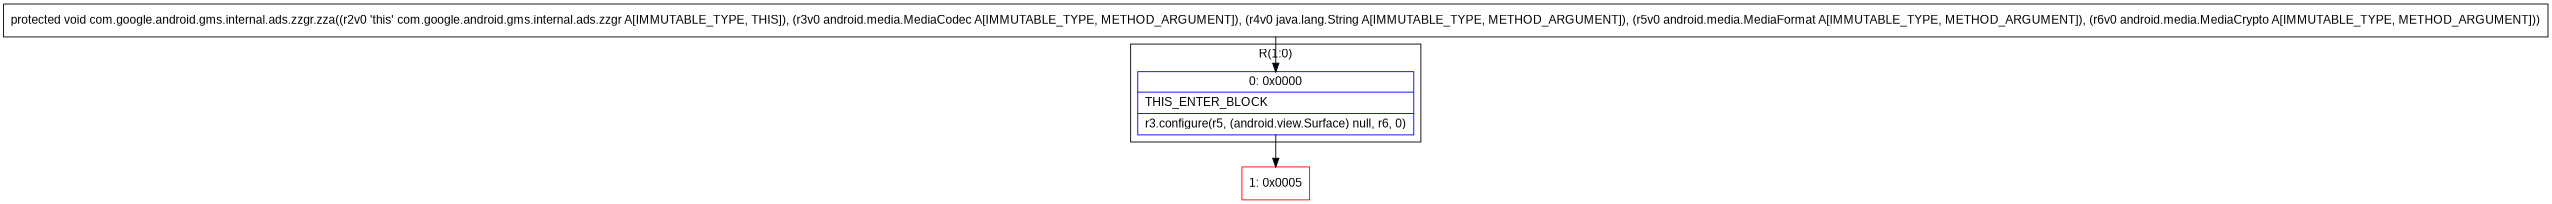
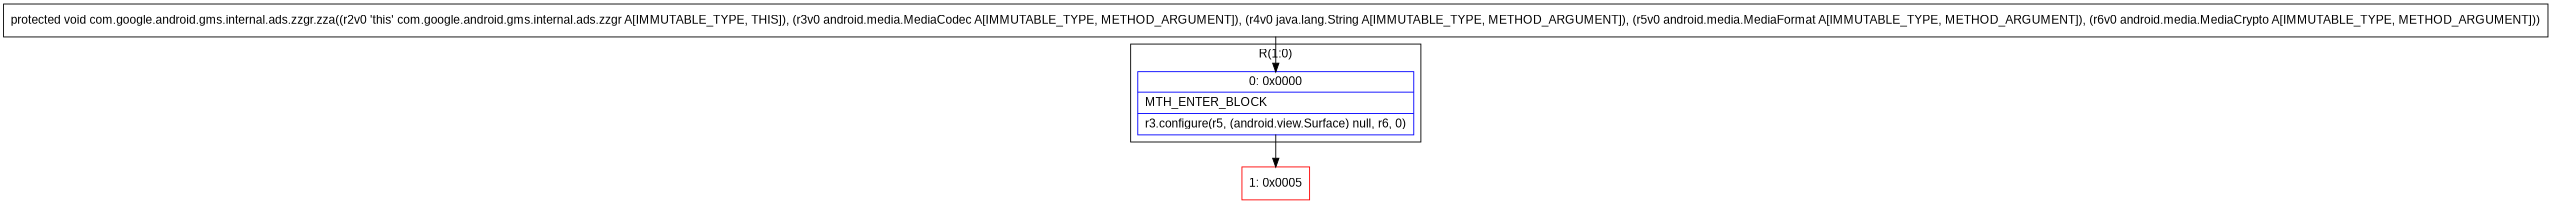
node "0: 0x0000": text "THIS_ENTER_BLOCK" -> "MTH_ENTER_BLOCK"
